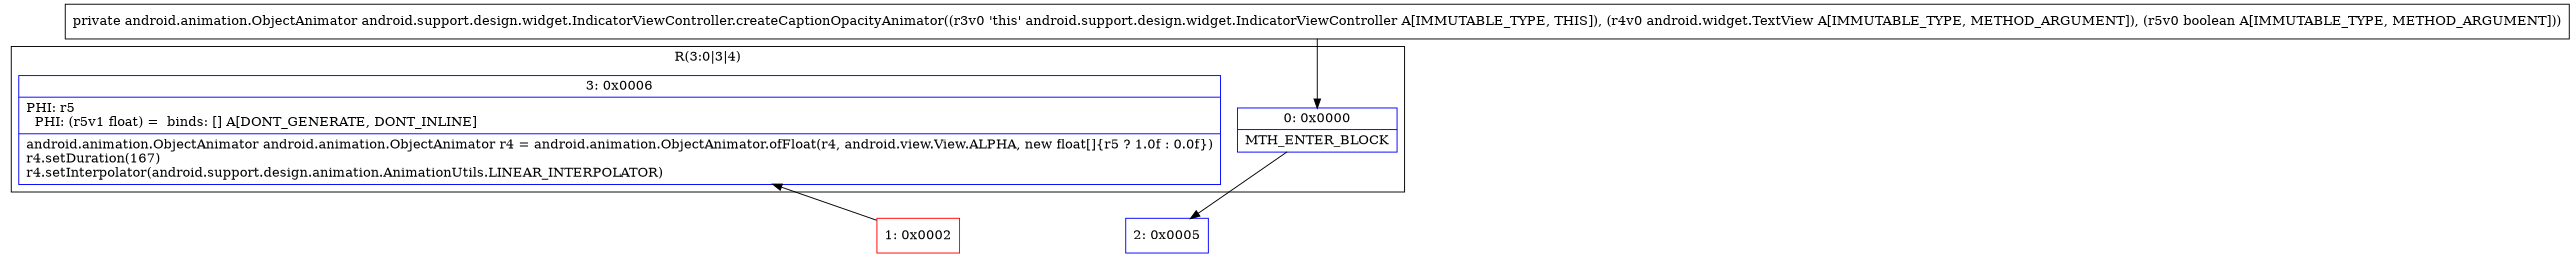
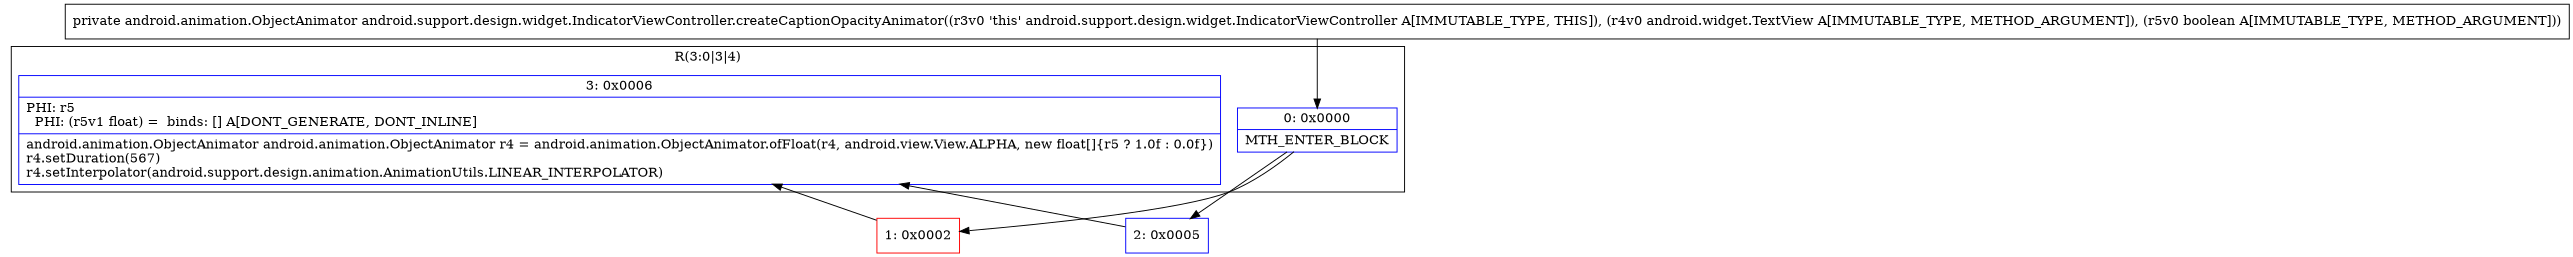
node "3: 0x0006": text "r4.setDuration(167)" -> "r4.setDuration(567)"
edge "2: 0x0005" -> "3: 0x0006": added
edge "0: 0x0000" -> "1: 0x0002": added
